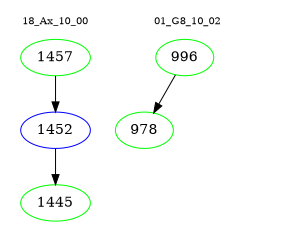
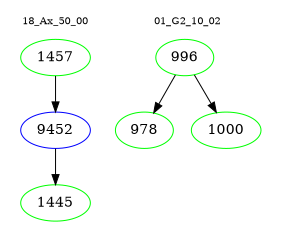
cluster "18_Ax_10_00": label "18_Ax_10_00" -> "18_Ax_50_00"
cluster "01_G8_10_02": label "01_G8_10_02" -> "01_G2_10_02"
node "1452": label "1452" -> "9452"
node "1000": added
